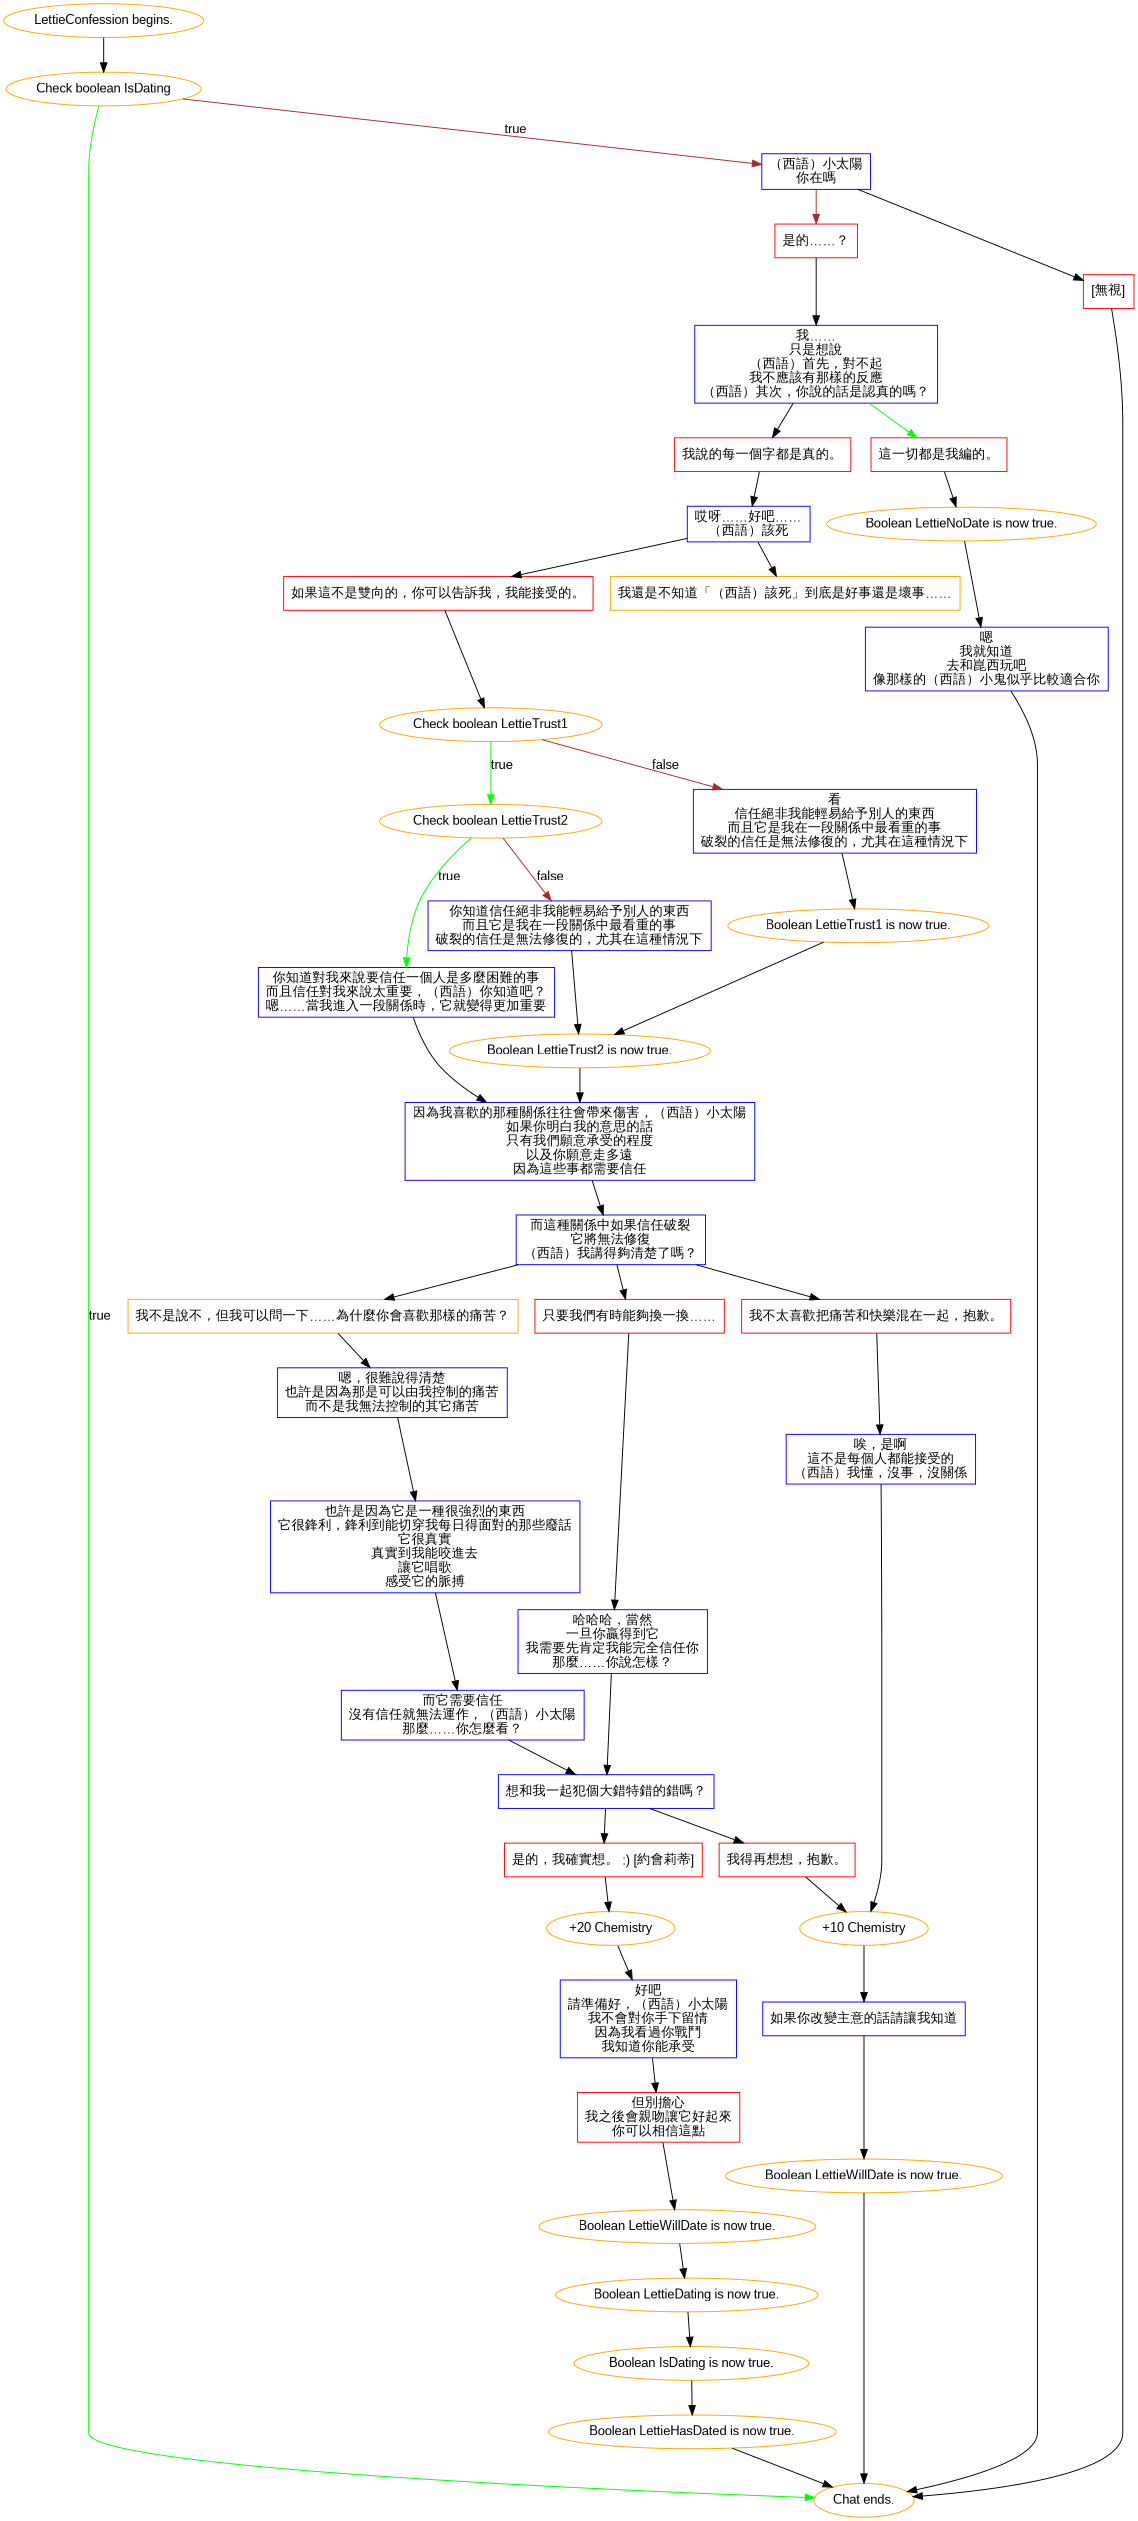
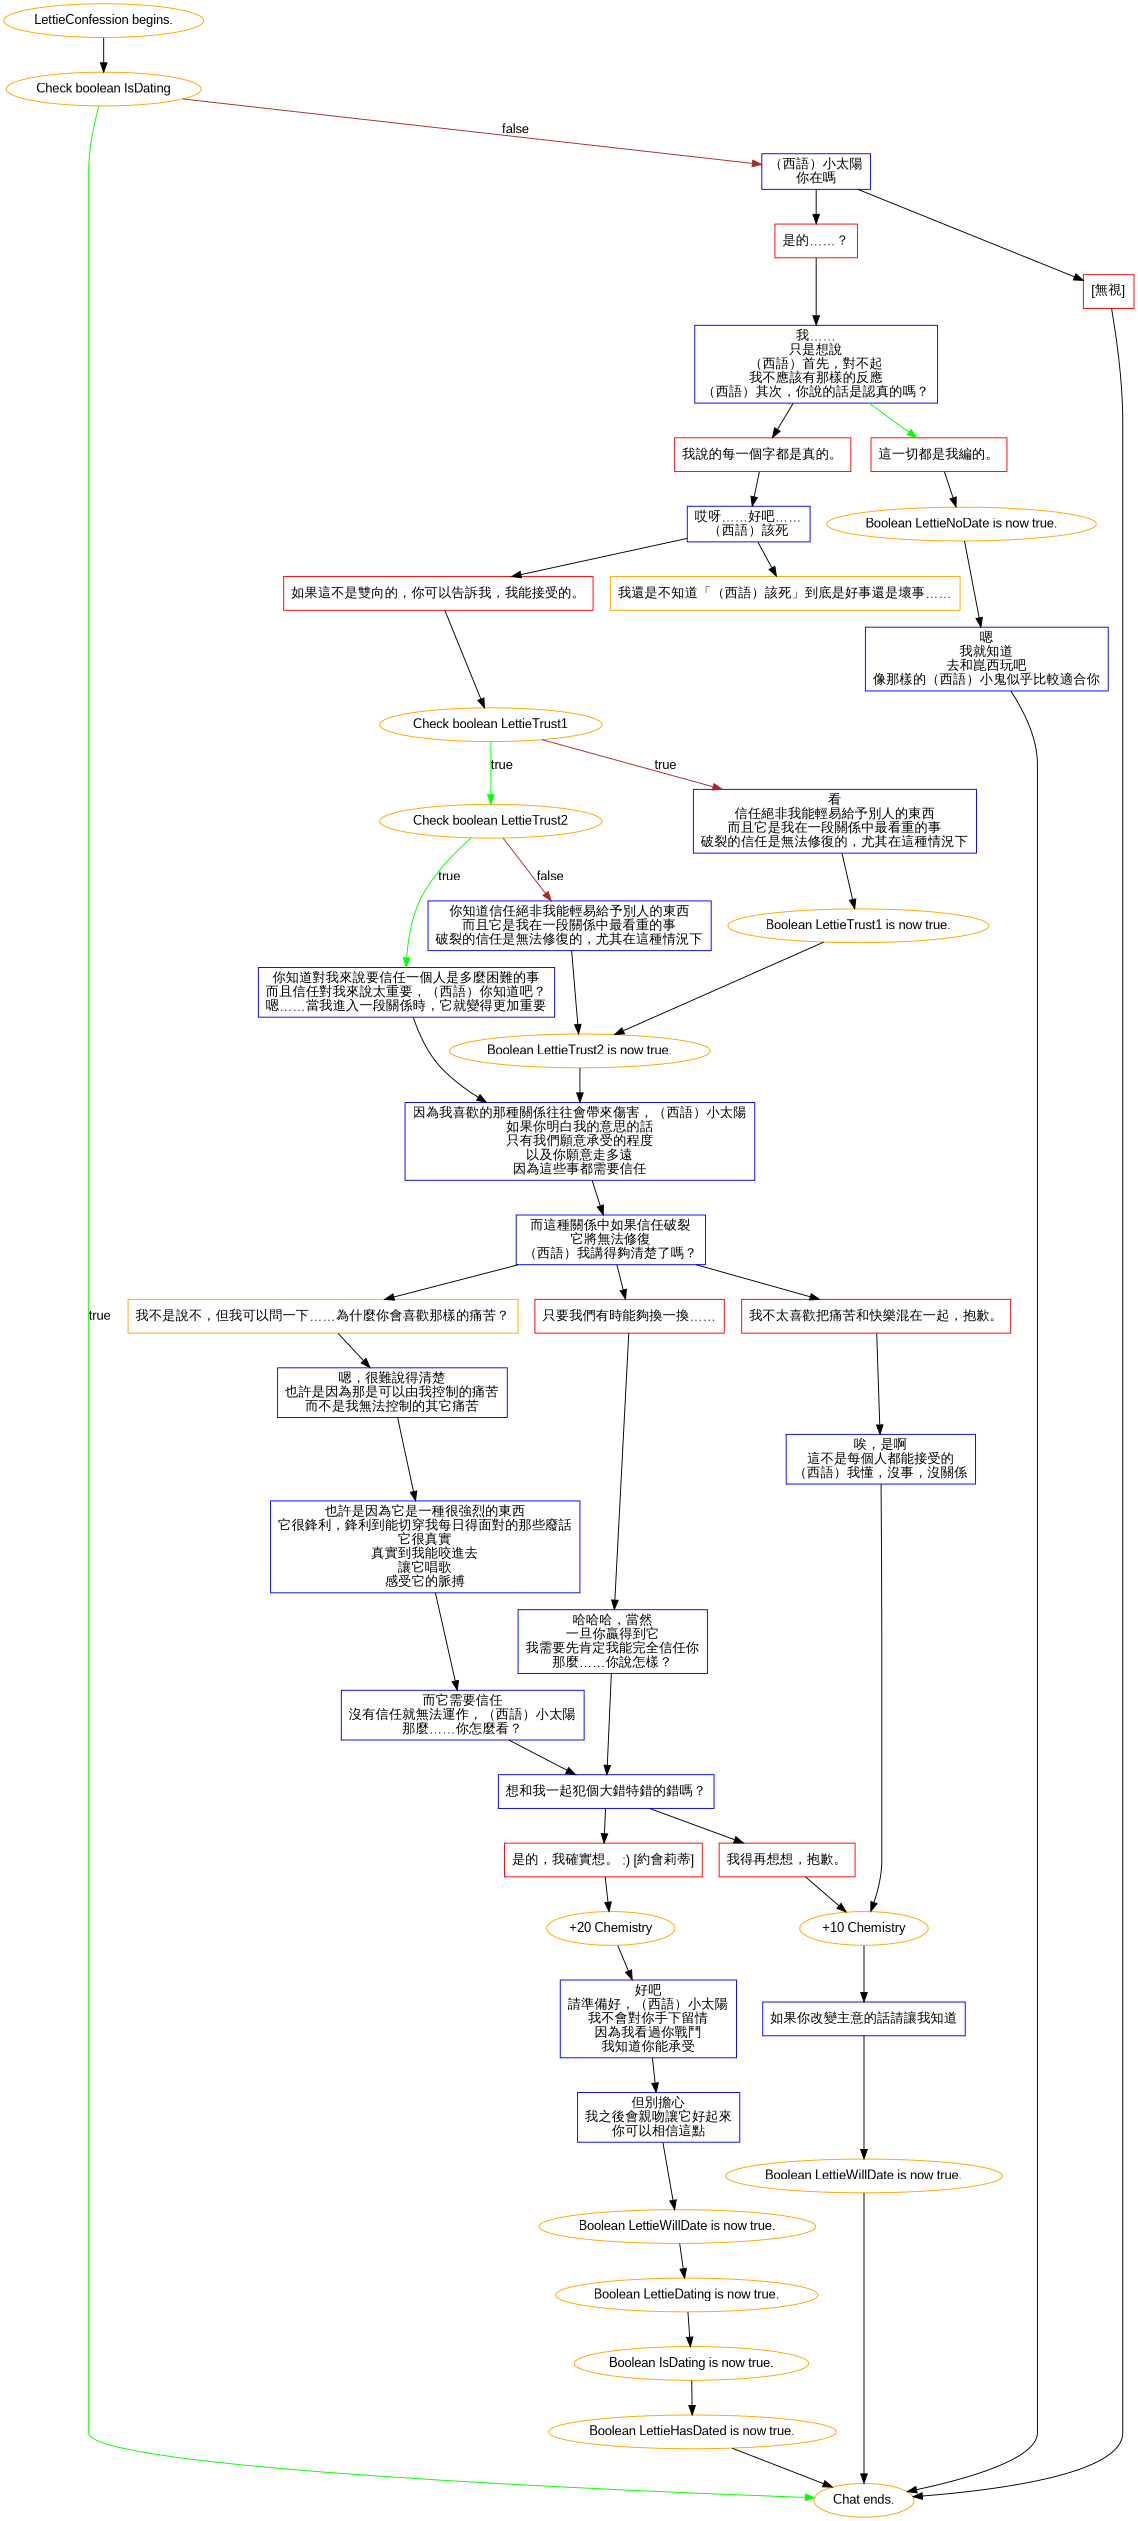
edge "Check boolean IsDating" -> "（西語）小太陽 你在嗎": label "true" -> "false"
edge "（西語）小太陽 你在嗎" -> "是的……？": color brown -> black
edge "Check boolean LettieTrust1" -> "看 信任絕非我能輕易給予別人的東西 而且它是我在一段關係中最看重的事 破裂的信任是無法修復的，尤其在這種情況下": label "false" -> "true"
node "但別擔心 我之後會親吻讓它好起來 你可以相信這點": color red -> blue
